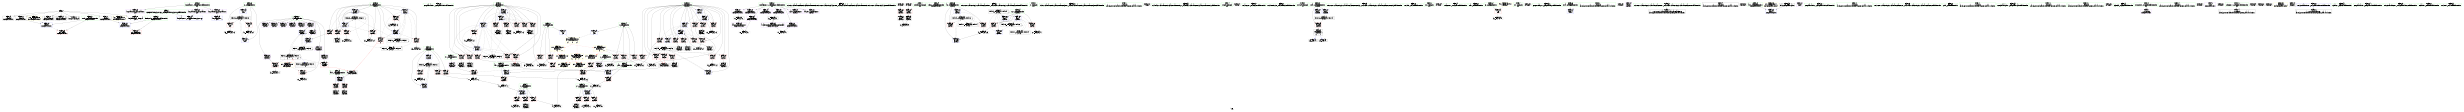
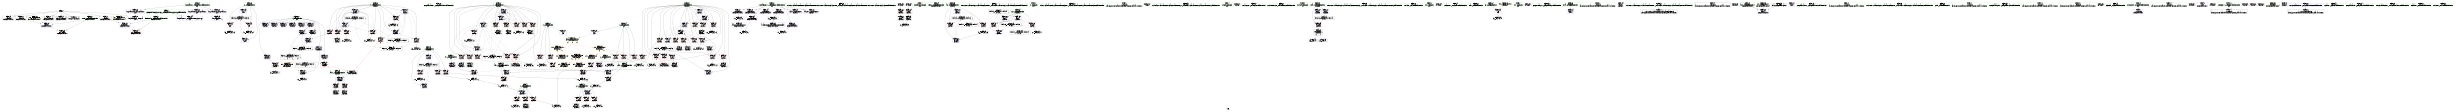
node "NodeID: 451": removed
